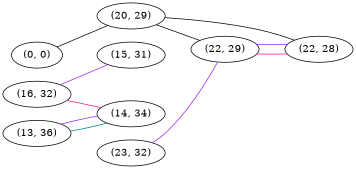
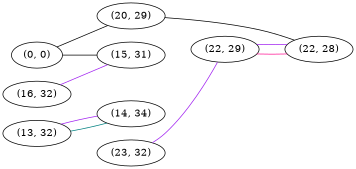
edge "(20, 29)" -- "(22, 29)": removed
edge "(0, 0)" -- "(15, 31)": added
edge "(16, 32)" -- "(14, 34)": removed
node "(13, 36)": label "(13, 36)" -> "(13, 32)"
